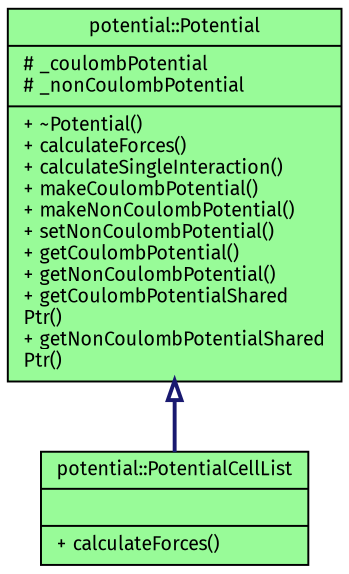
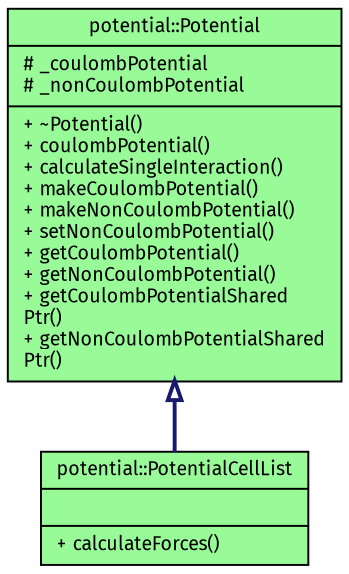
node "potential::Potential": text "+ calculateForces()" -> "+ coulombPotential()"
